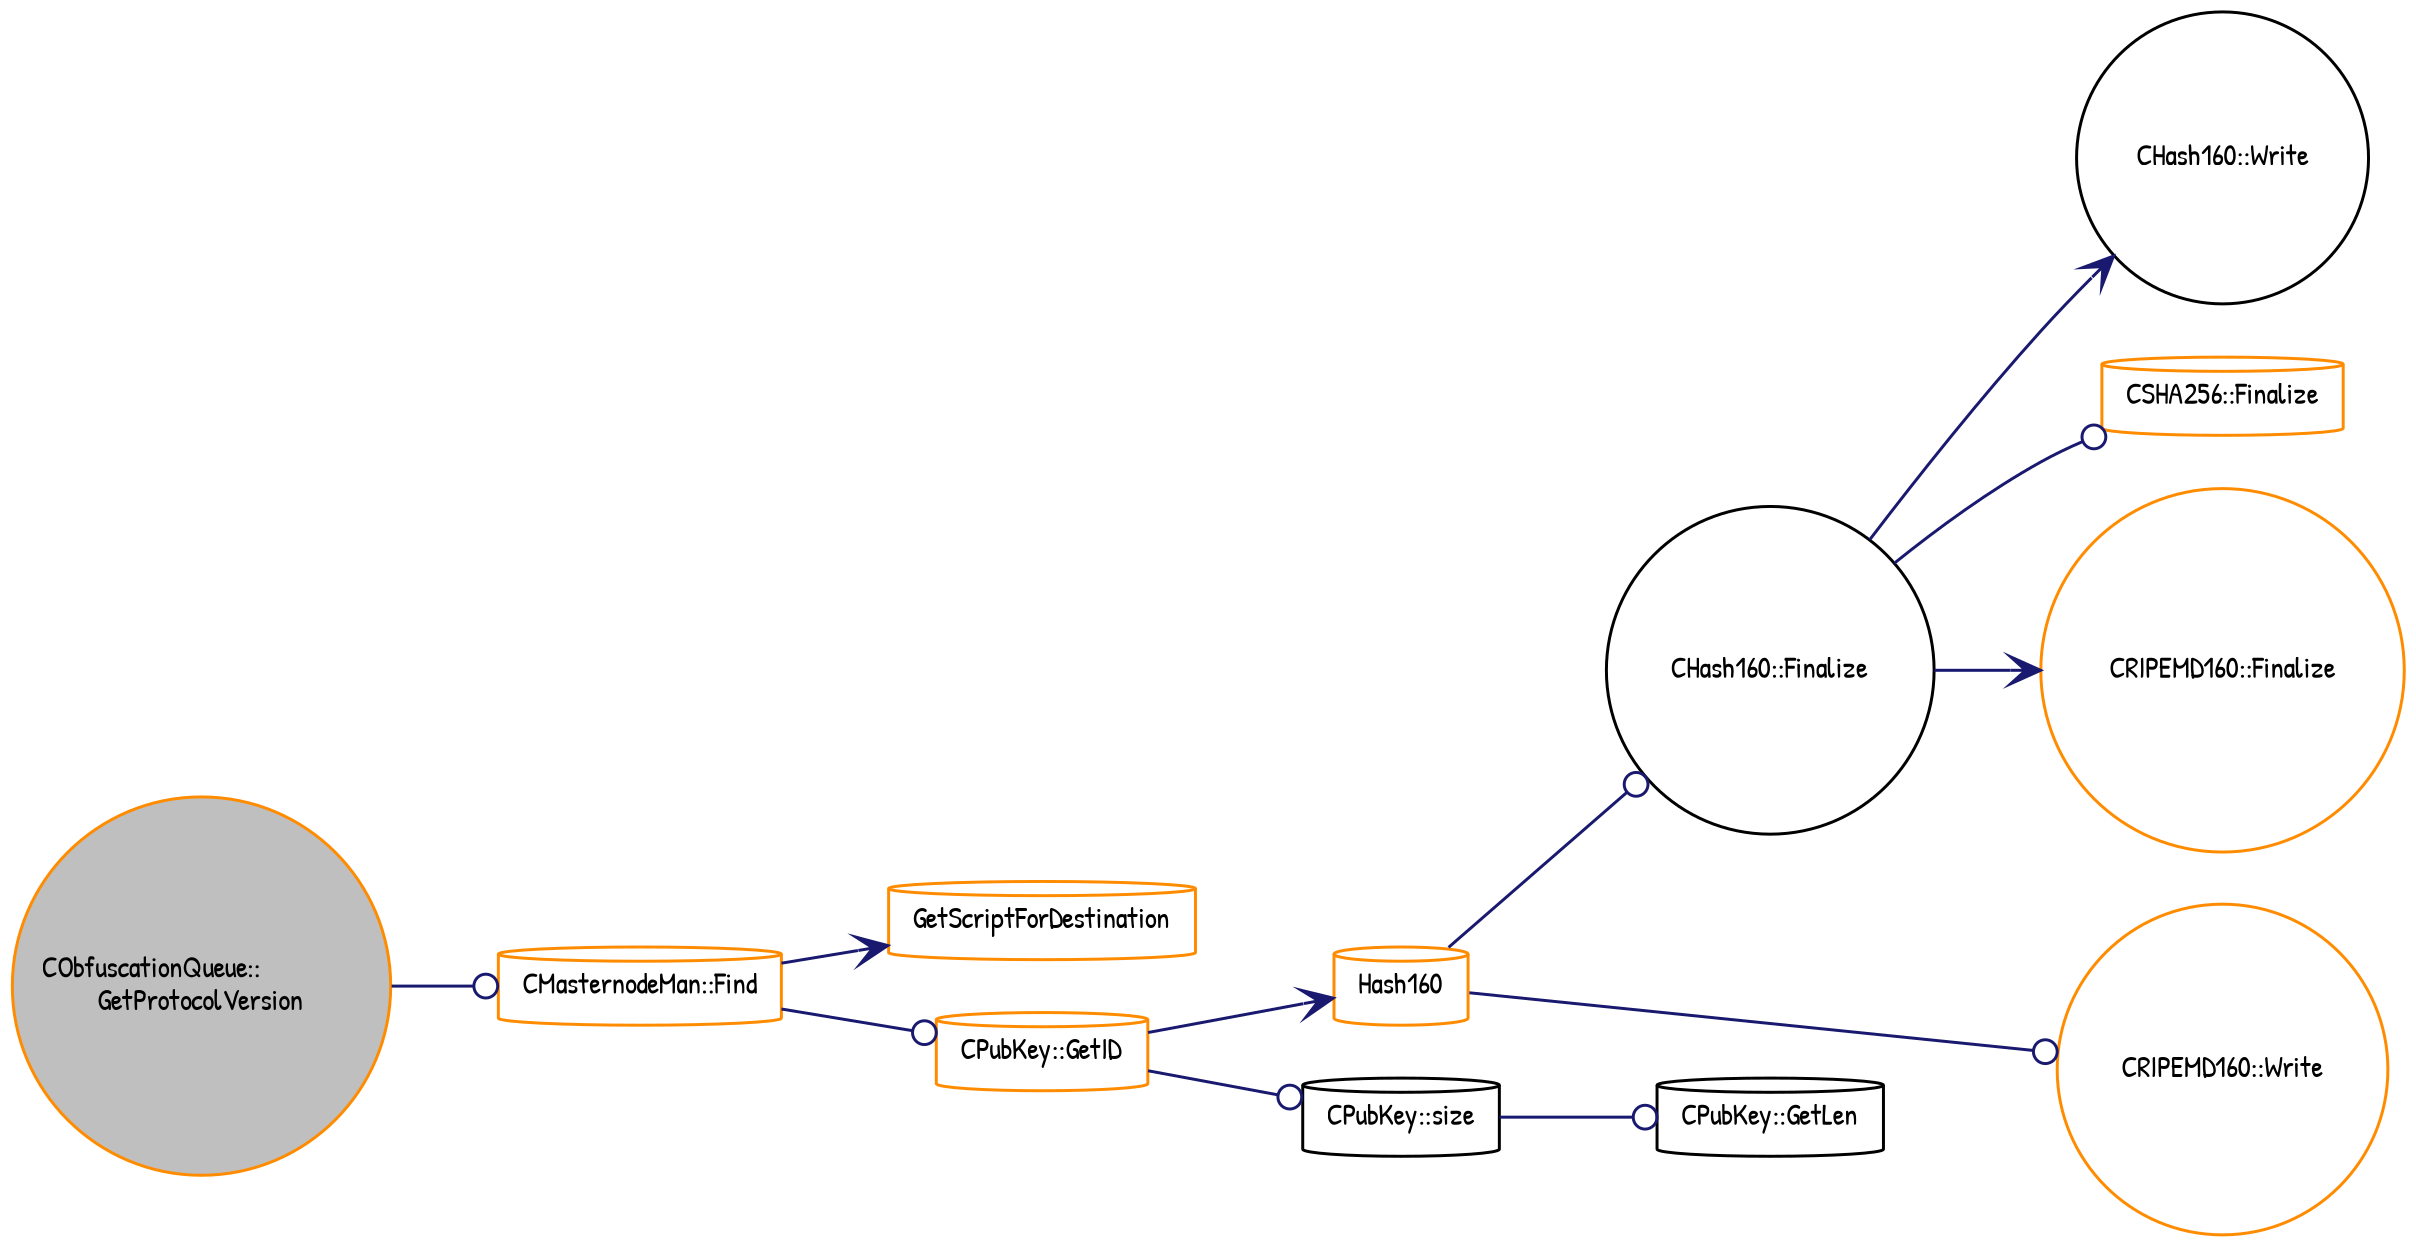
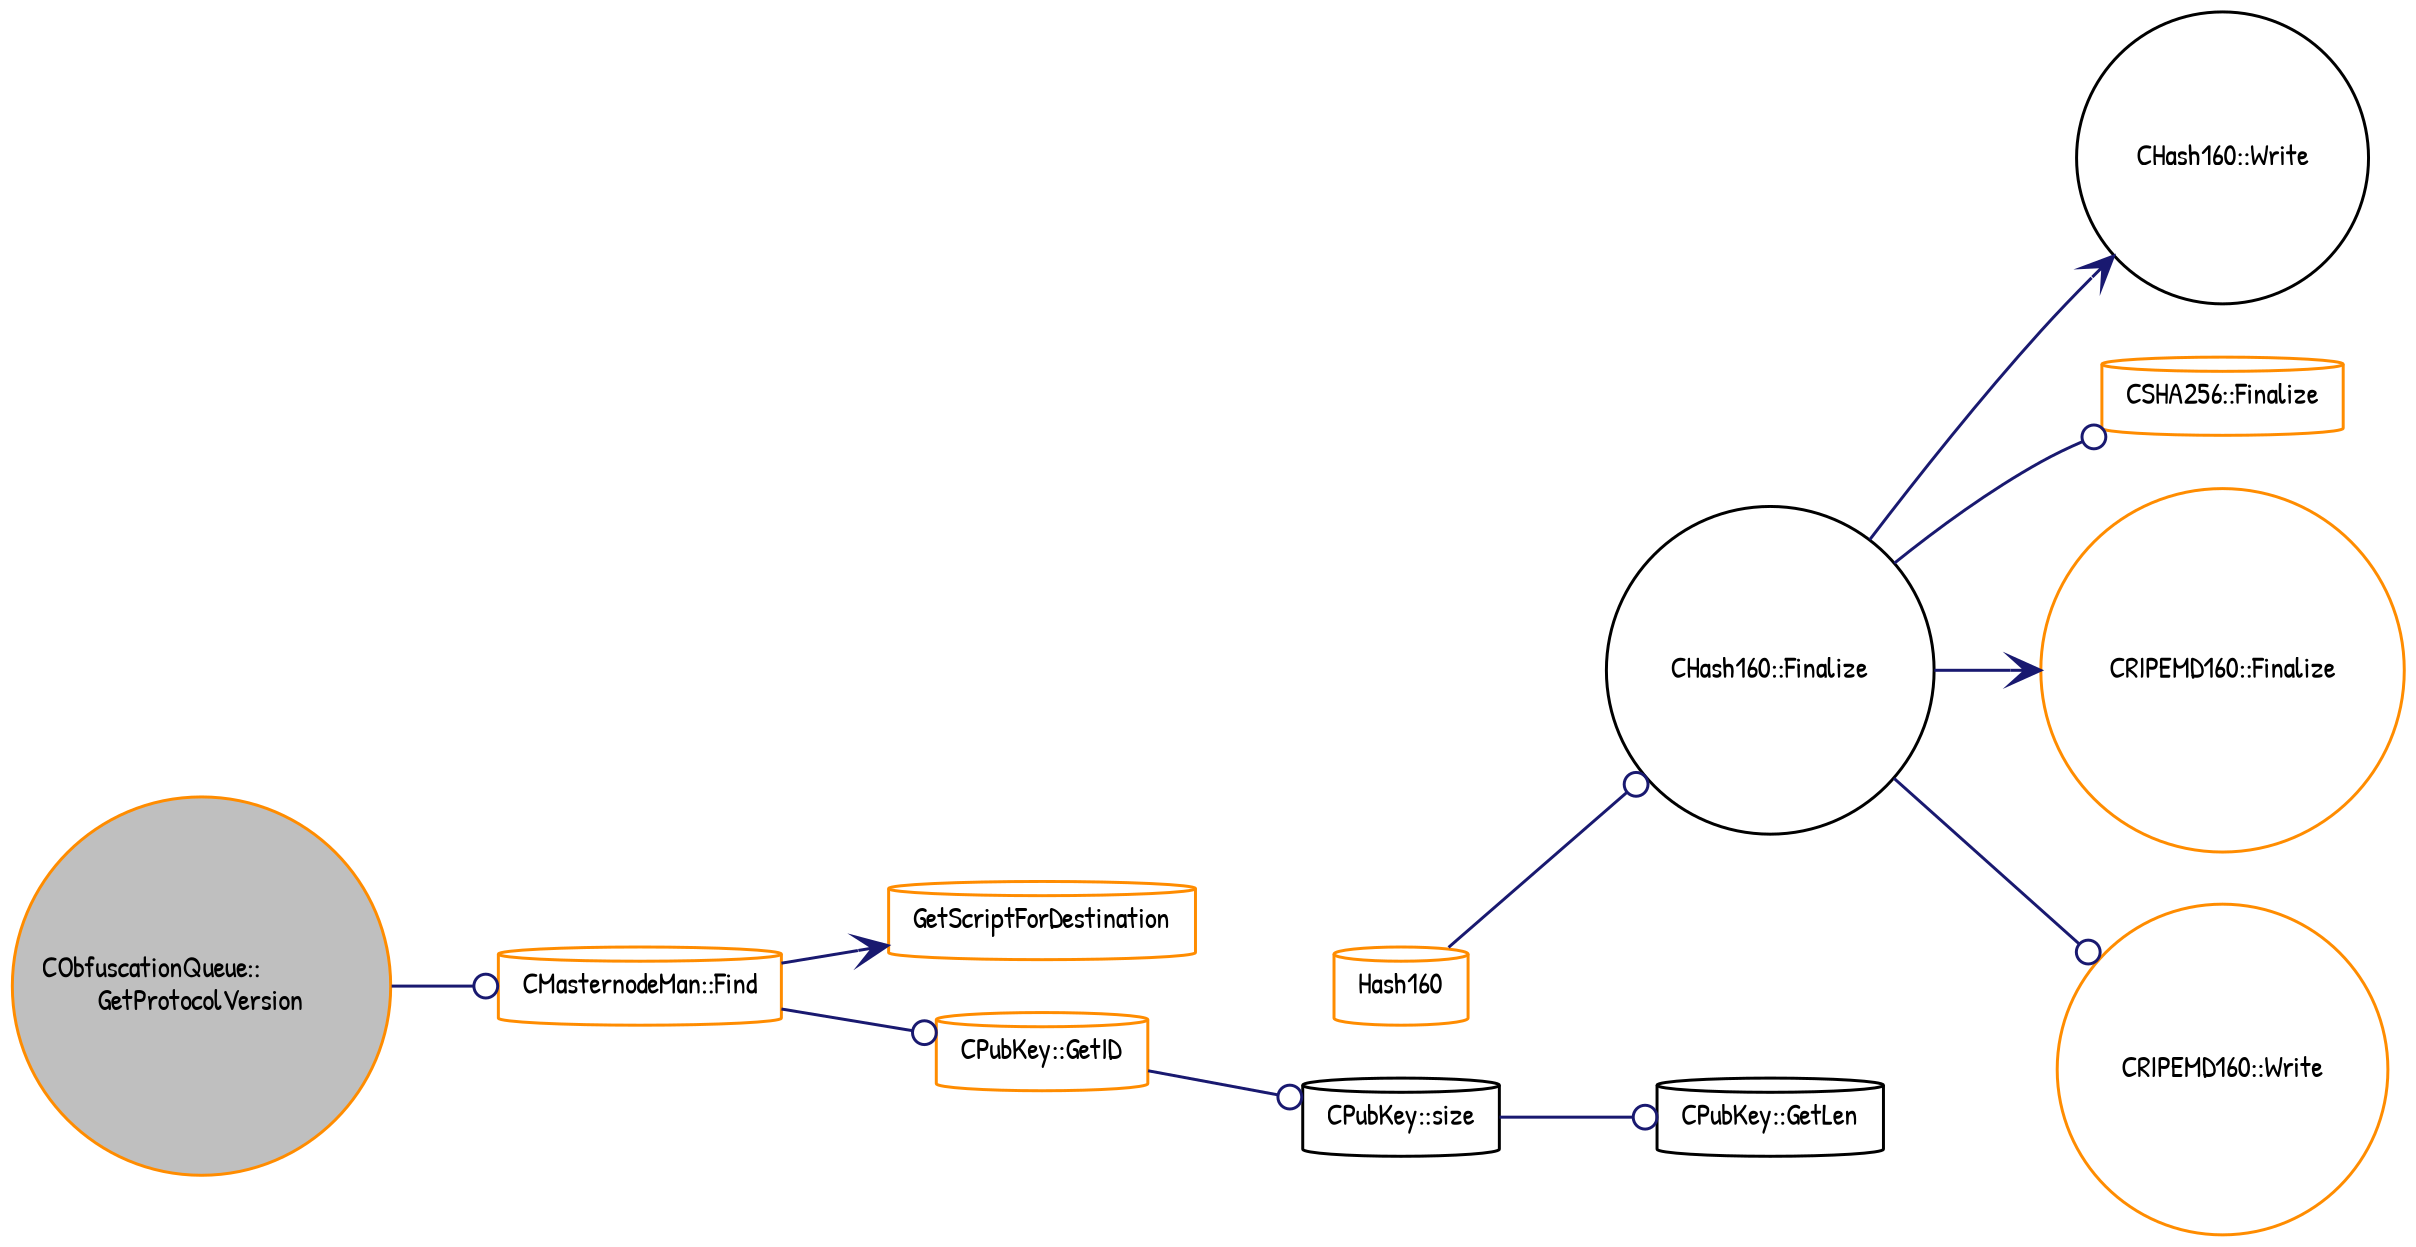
edge "CPubKey::GetID" -> "Hash160": removed
edge "Hash160" -> "CRIPEMD160::Write": now "CHash160::Finalize" -> "CRIPEMD160::Write"
